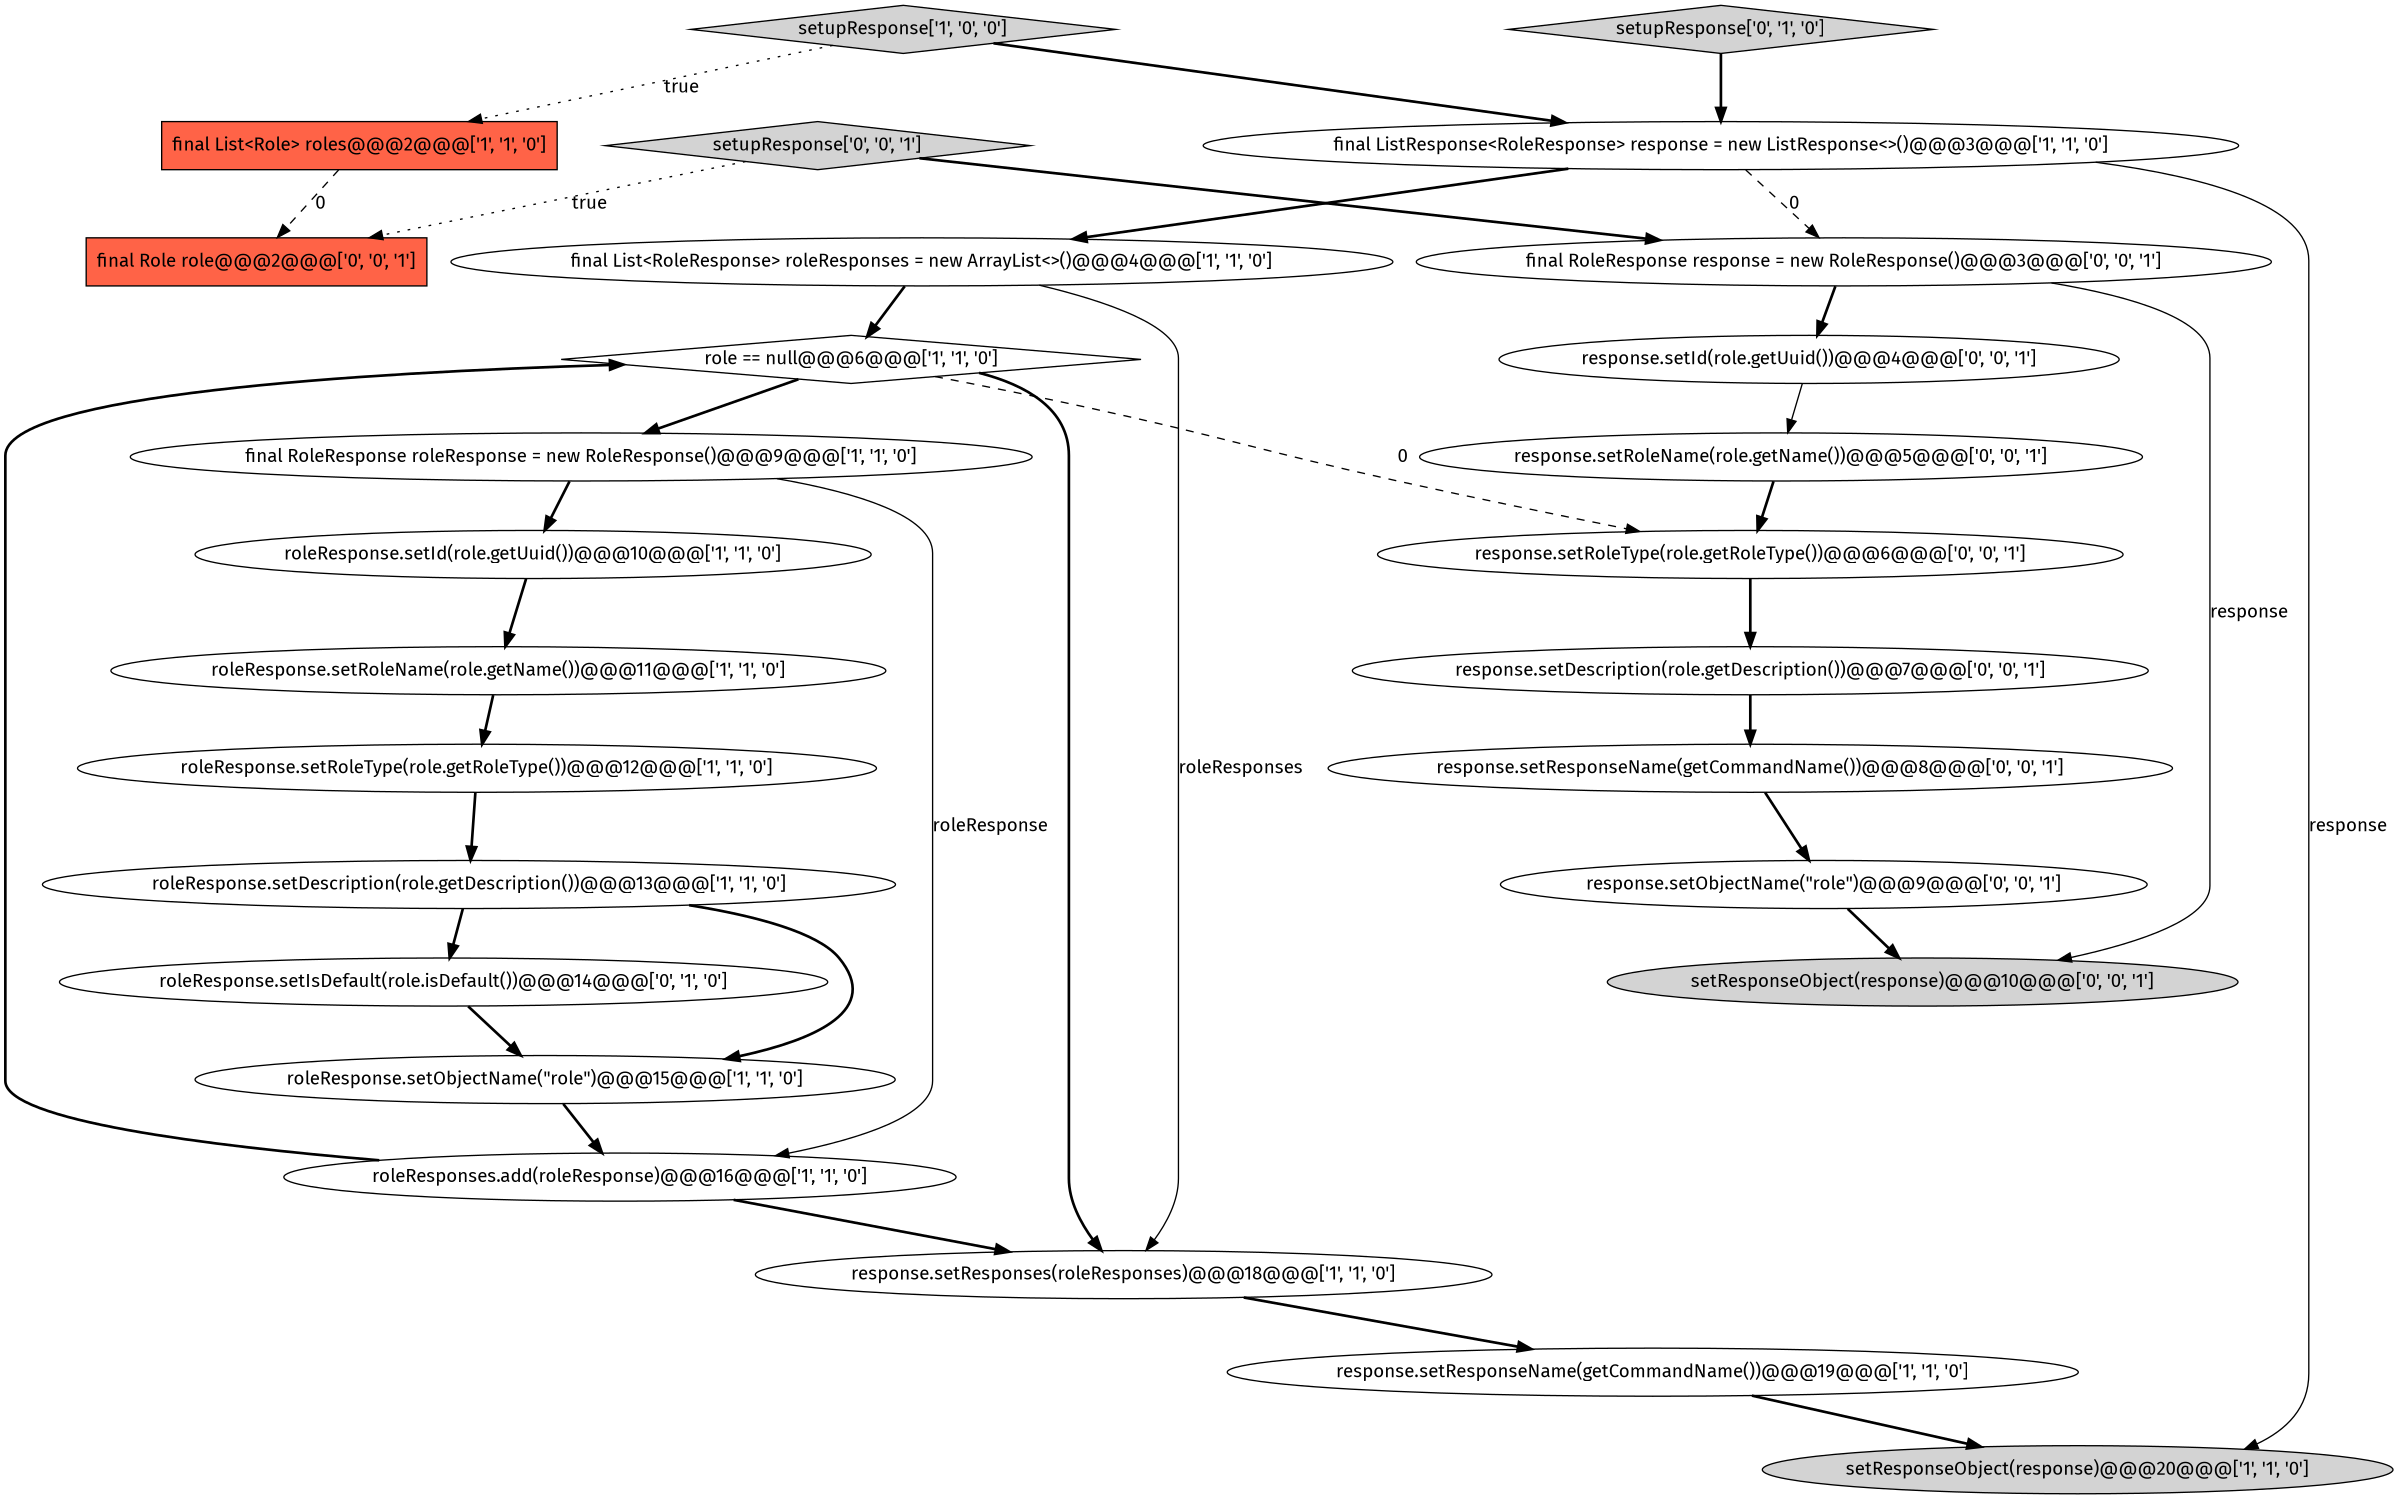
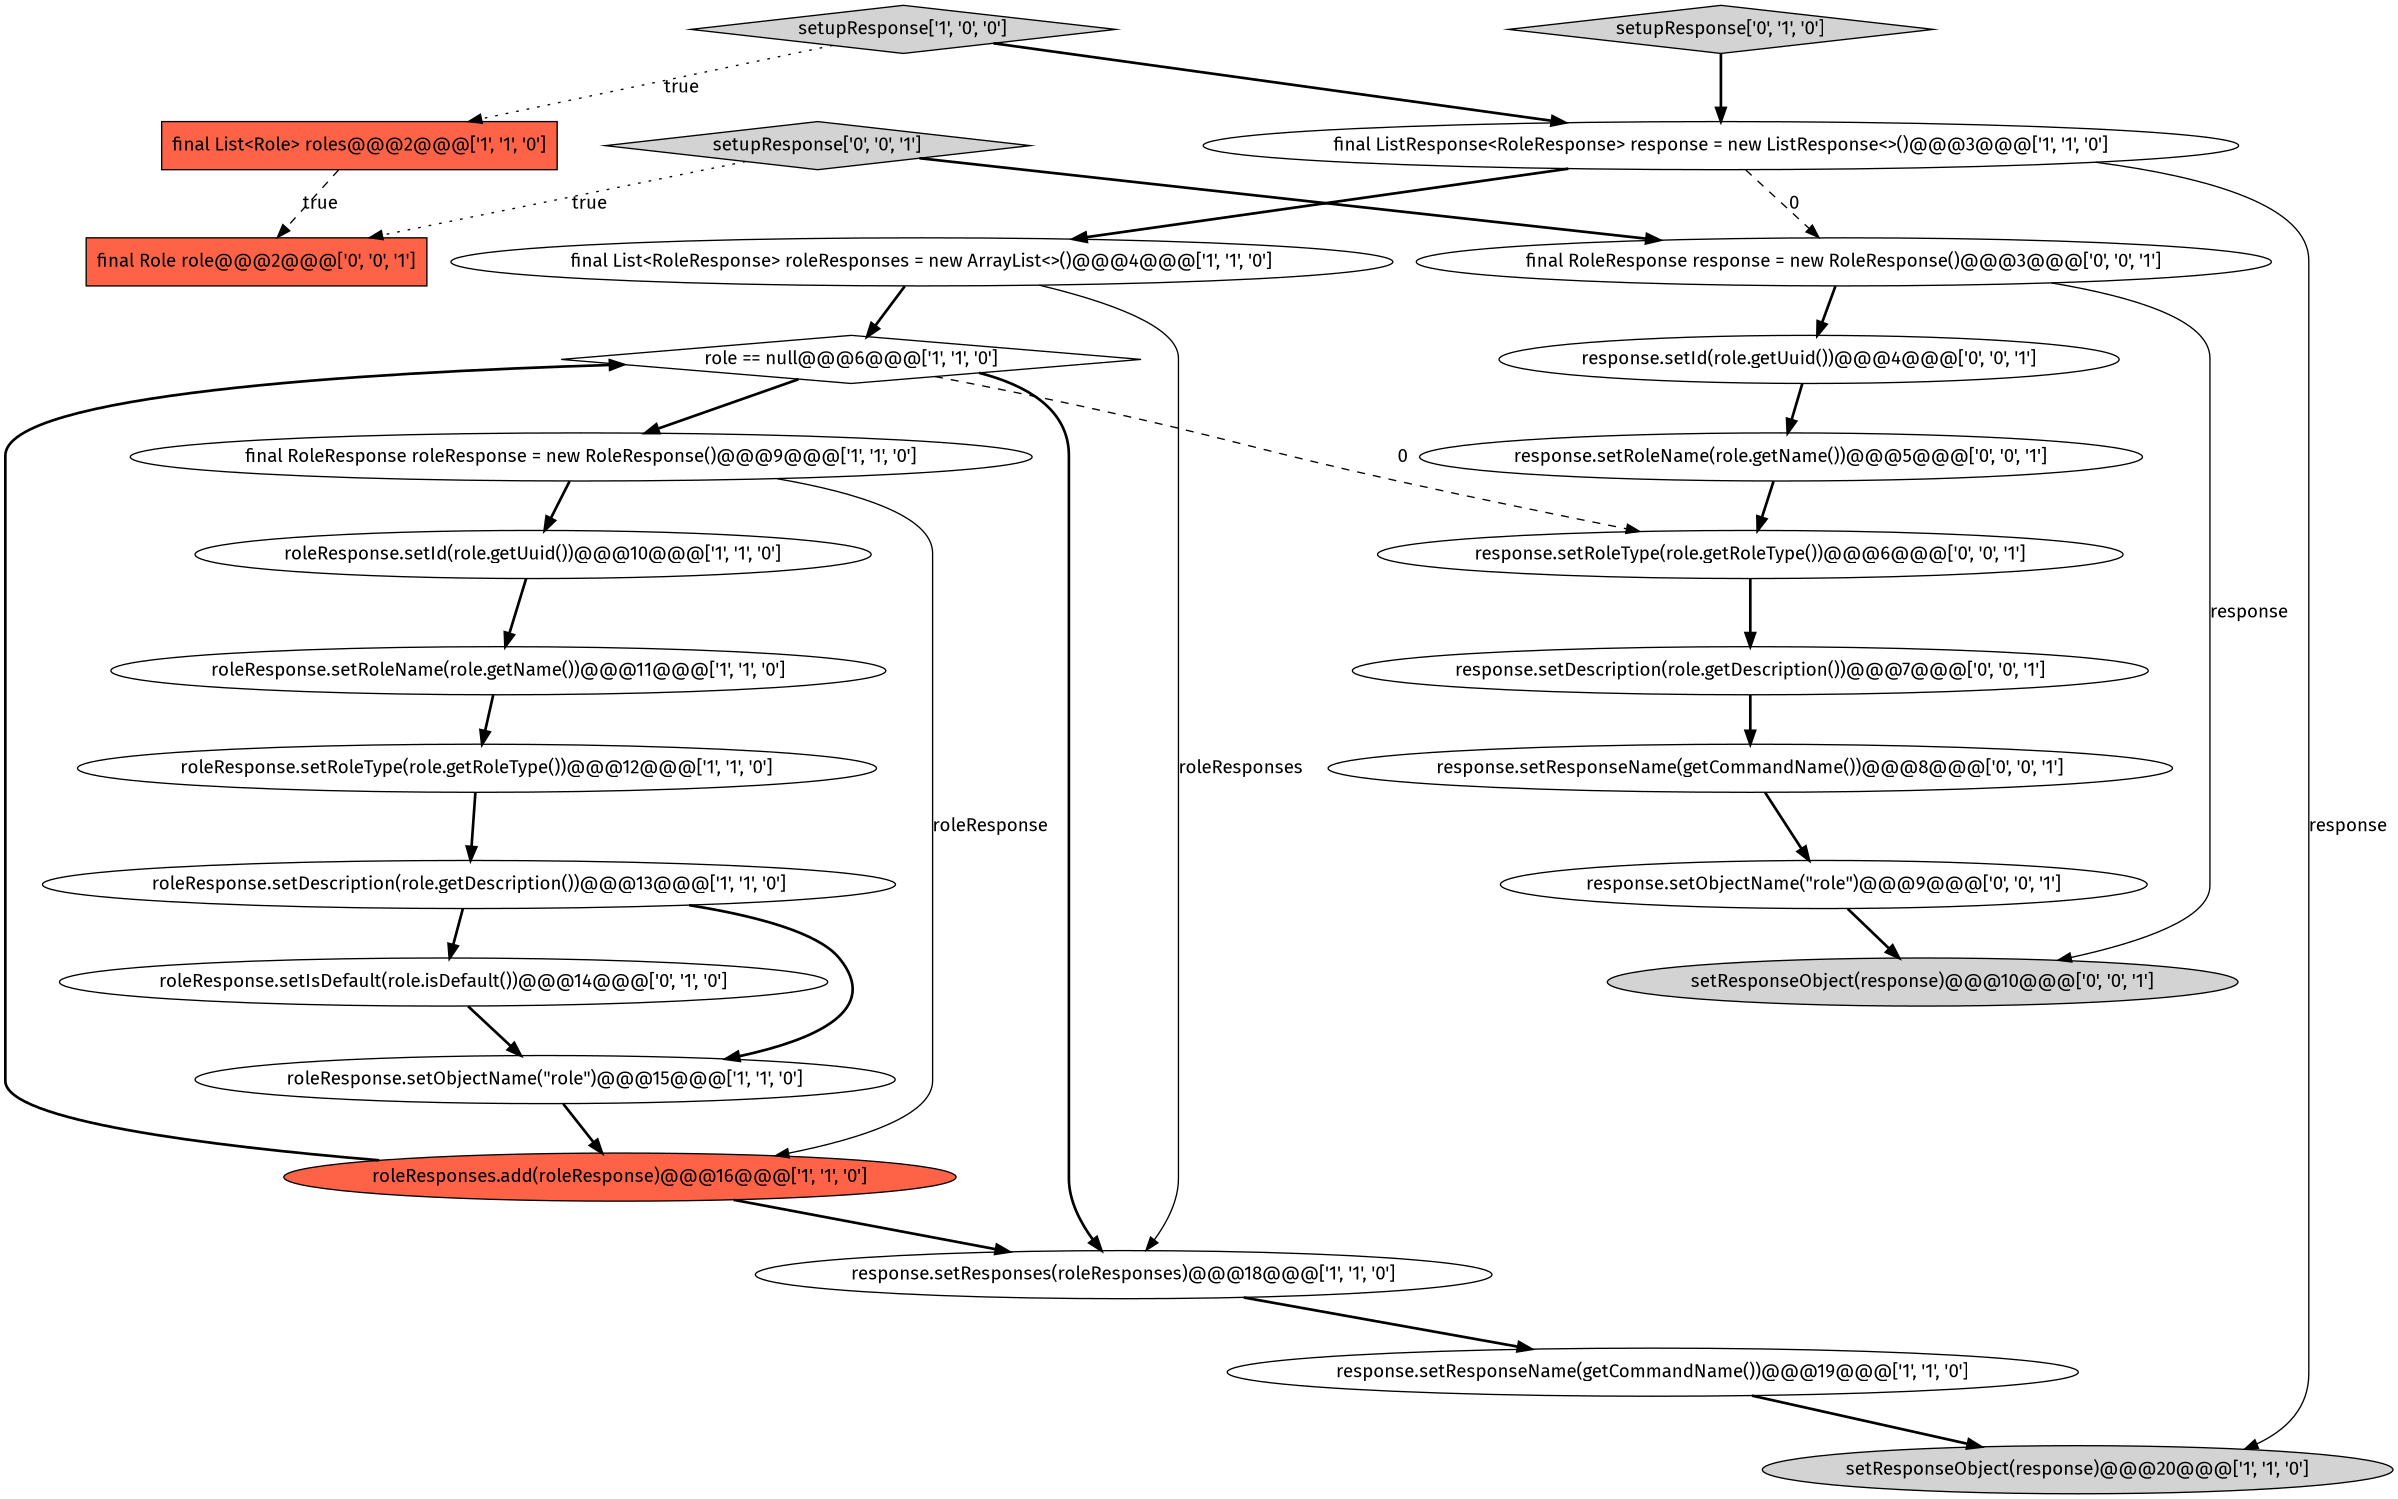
edge "final List<Role> roles@@@2@@@['1', '1', '0']" -> "final Role role@@@2@@@['0', '0', '1']": label "0" -> "true"
edge "response.setId(role.getUuid())@@@4@@@['0', '0', '1']" -> "response.setRoleName(role.getName())@@@5@@@['0', '0', '1']": style solid -> bold
node "roleResponses.add(roleResponse)@@@16@@@['1', '1', '0']": fillcolor white -> tomato
